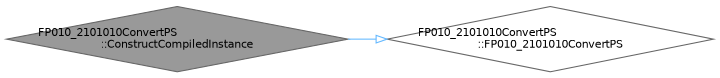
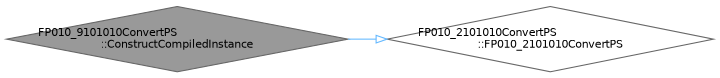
node "FP010_2101010ConvertPS ::ConstructCompiledInstance": label "FP010_2101010ConvertPS ::ConstructCompiledInstance" -> "FP010_9101010ConvertPS ::ConstructCompiledInstance"
